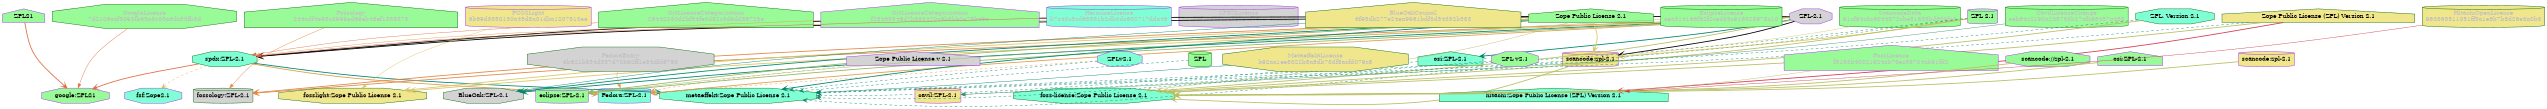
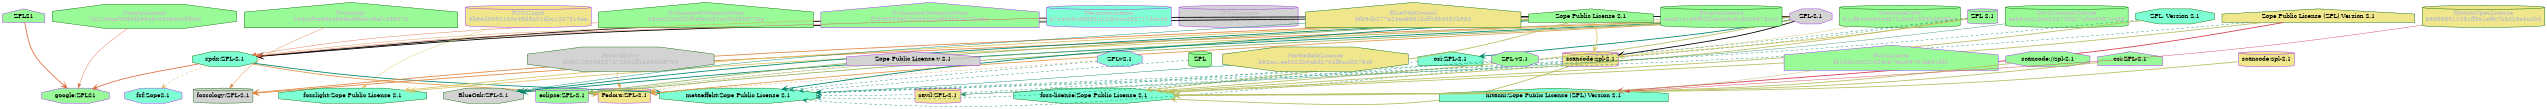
edge "Zope Public License 2.1" -> "foss-license:Zope Public License 2.1": style solid -> bold
node "fosslight:Zope Public License 2.1": fillcolor khaki -> aquamarine
node "Fedora:ZPL-2.1": fillcolor aquamarine -> khaki
